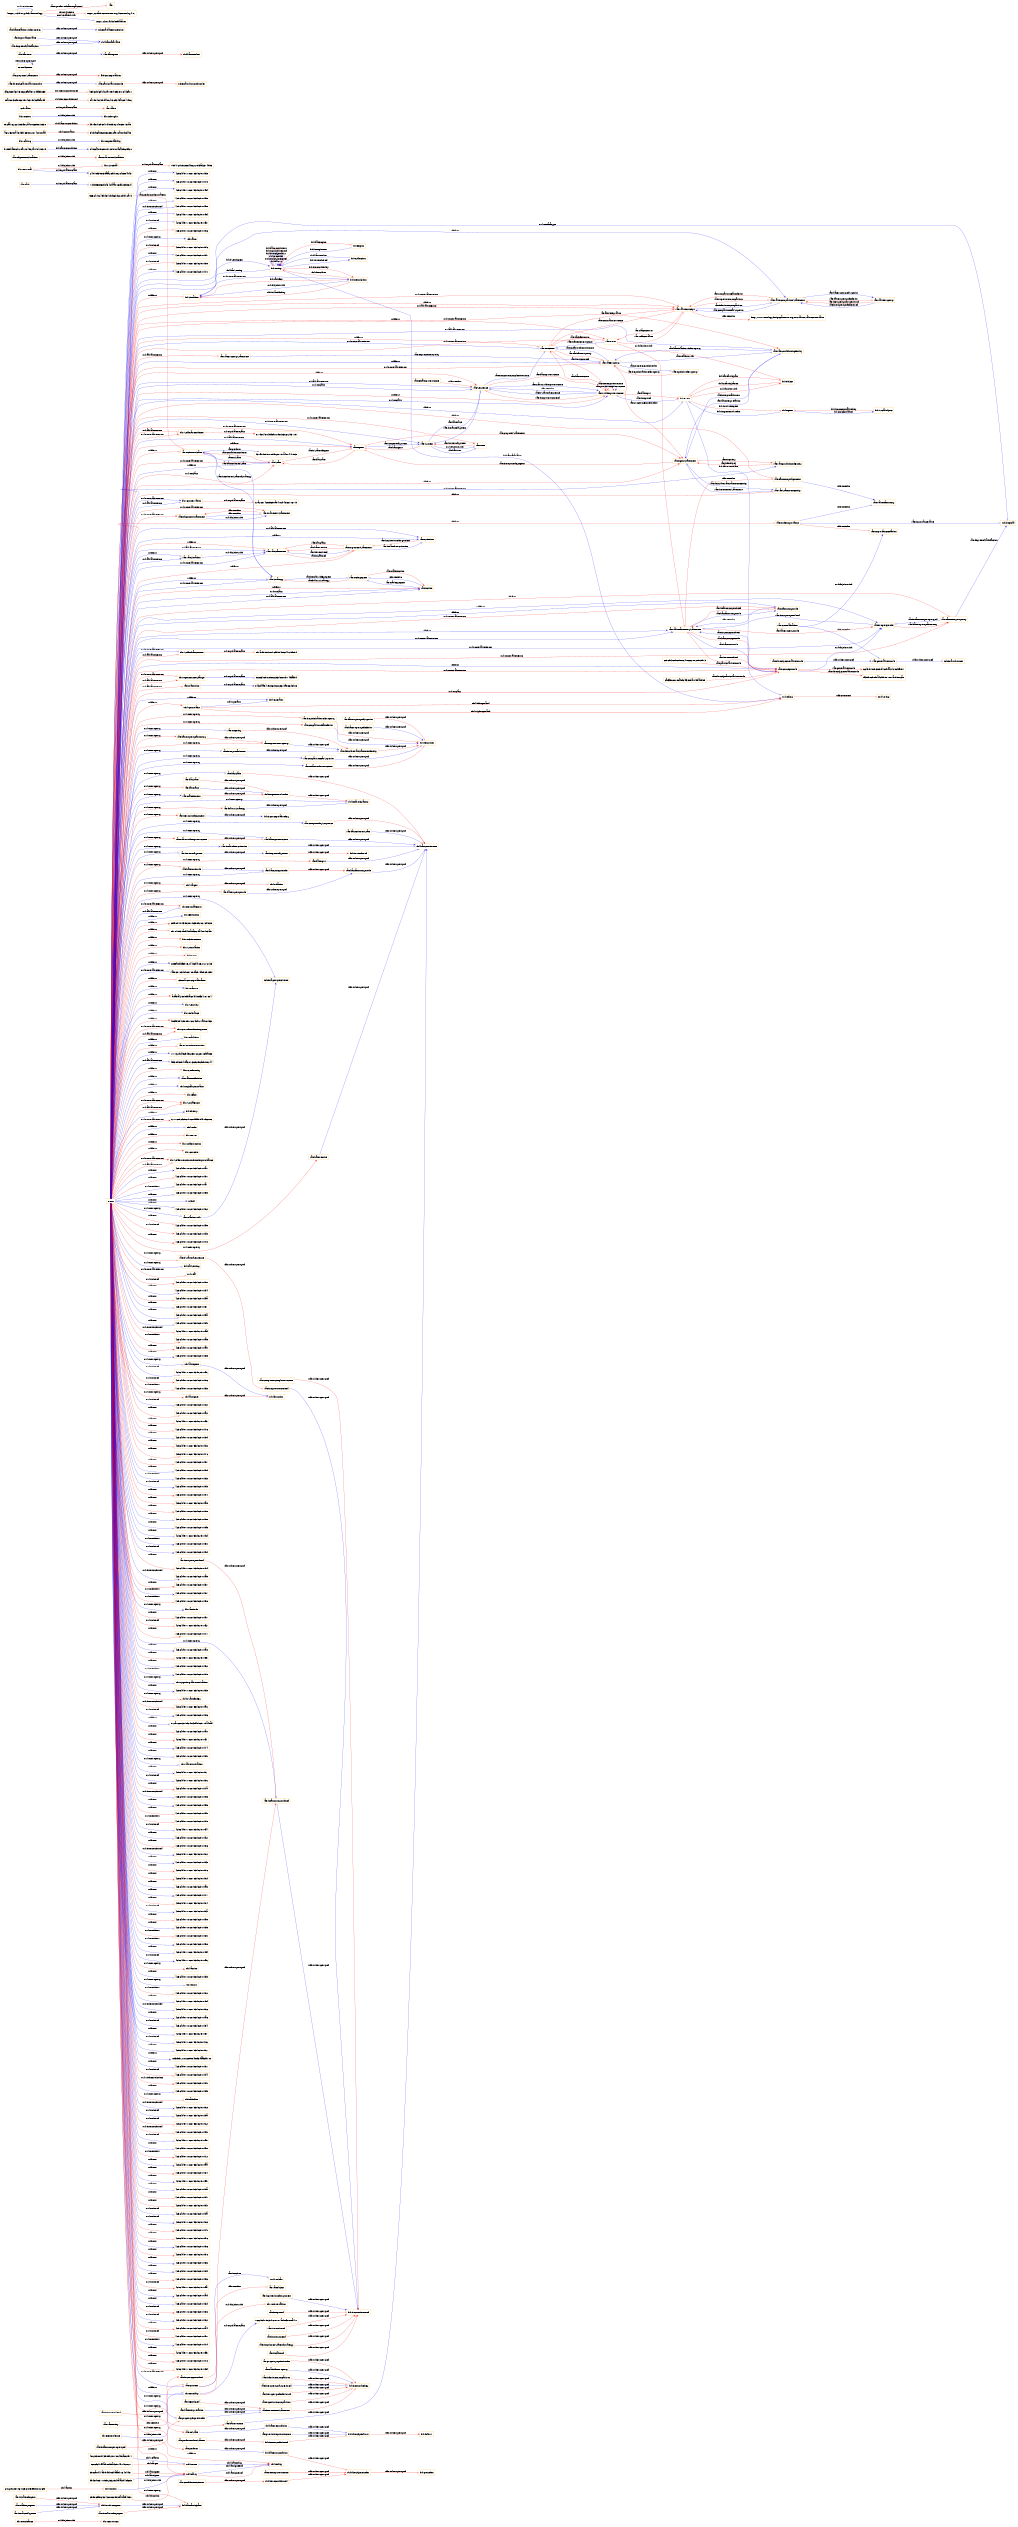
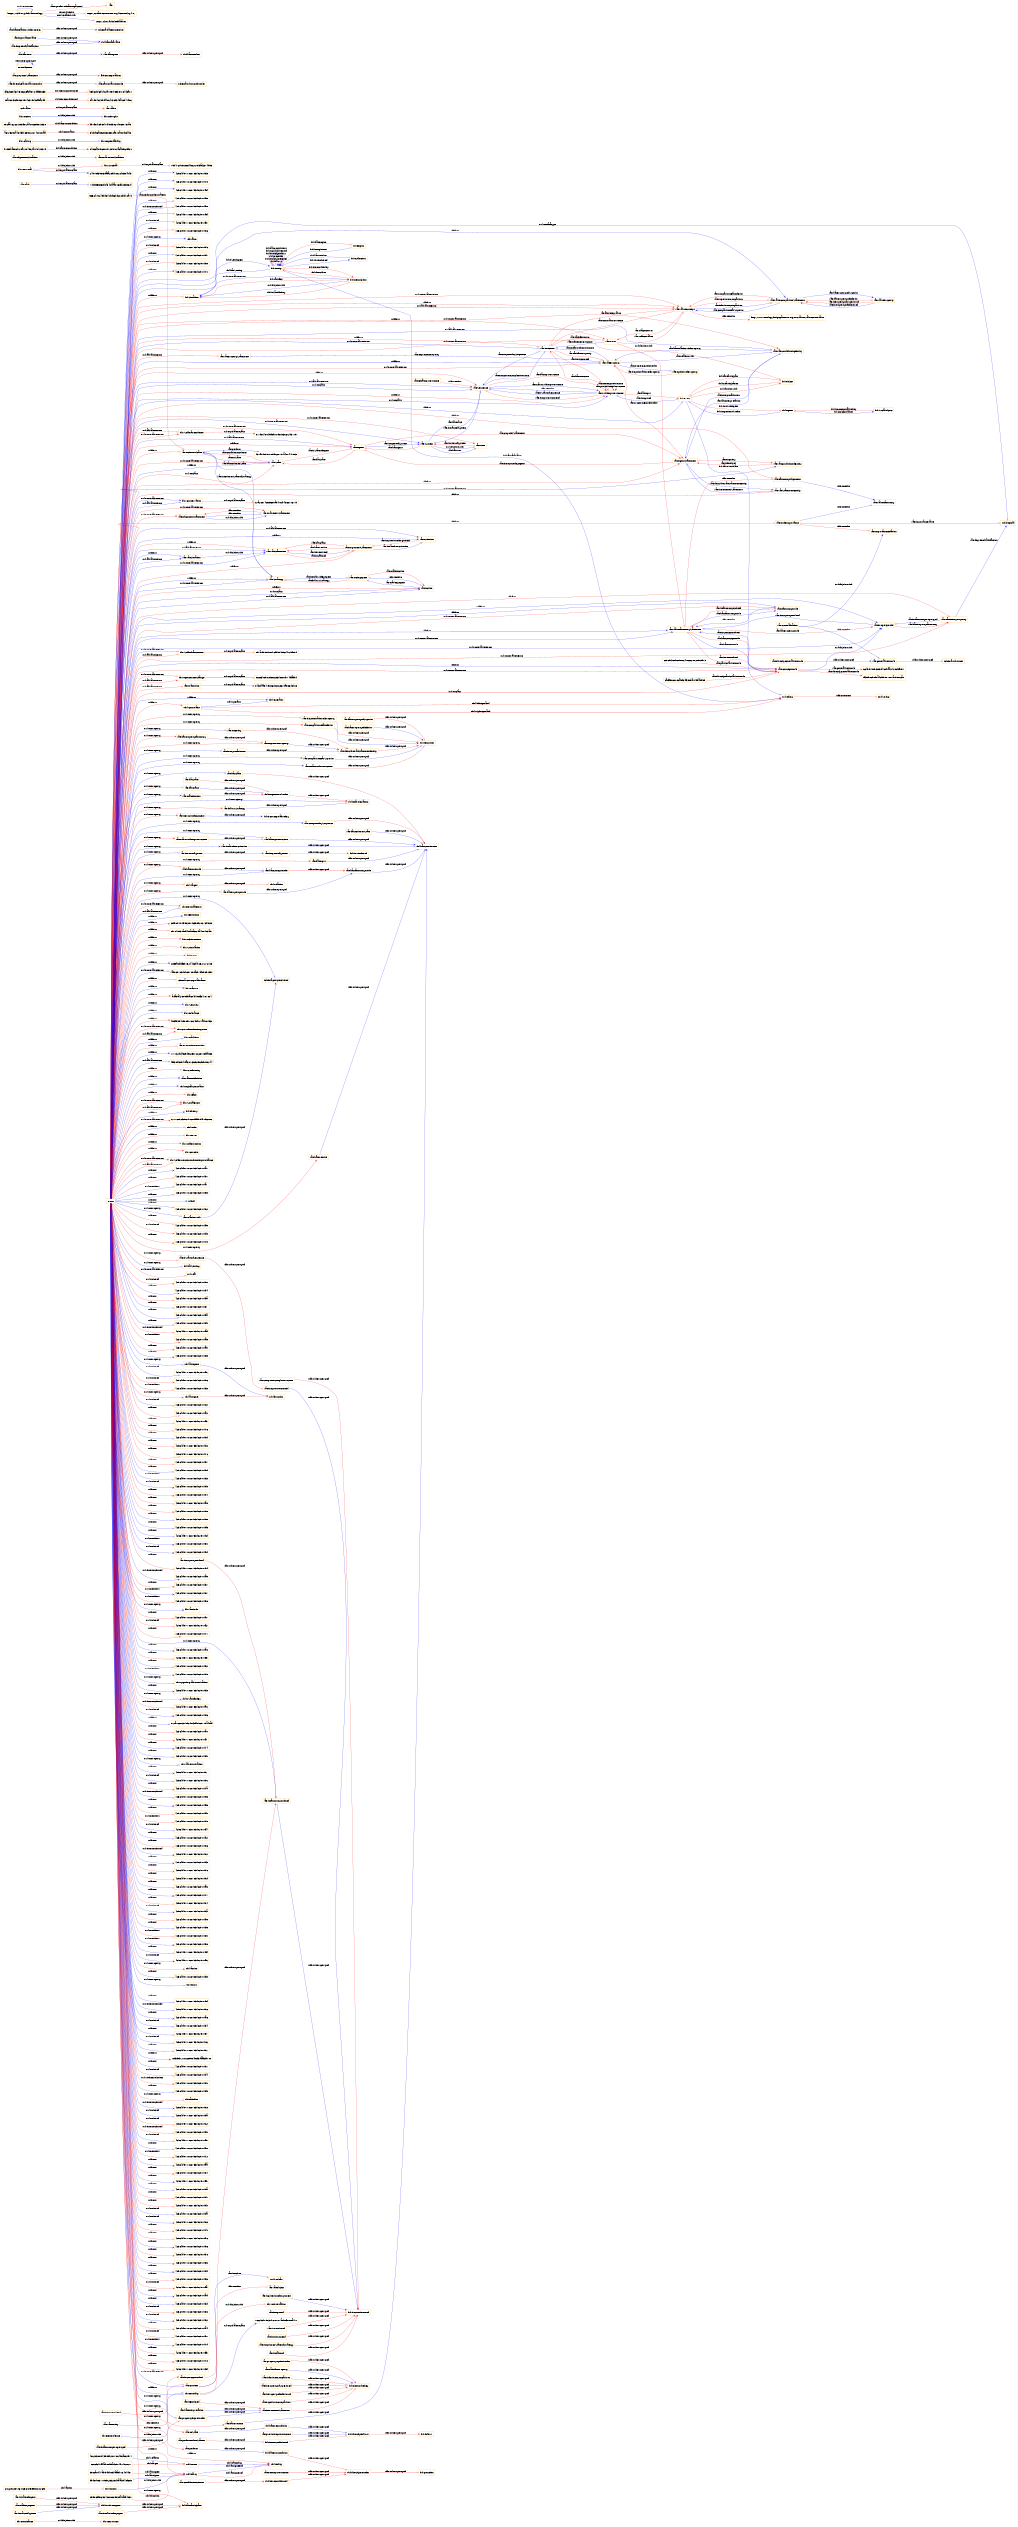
edge "vae:Outcome" -> "vae:Sequence": added, label "vae:composedBySequence"
node "42564d97:18c8753d829:-7f80": removed
